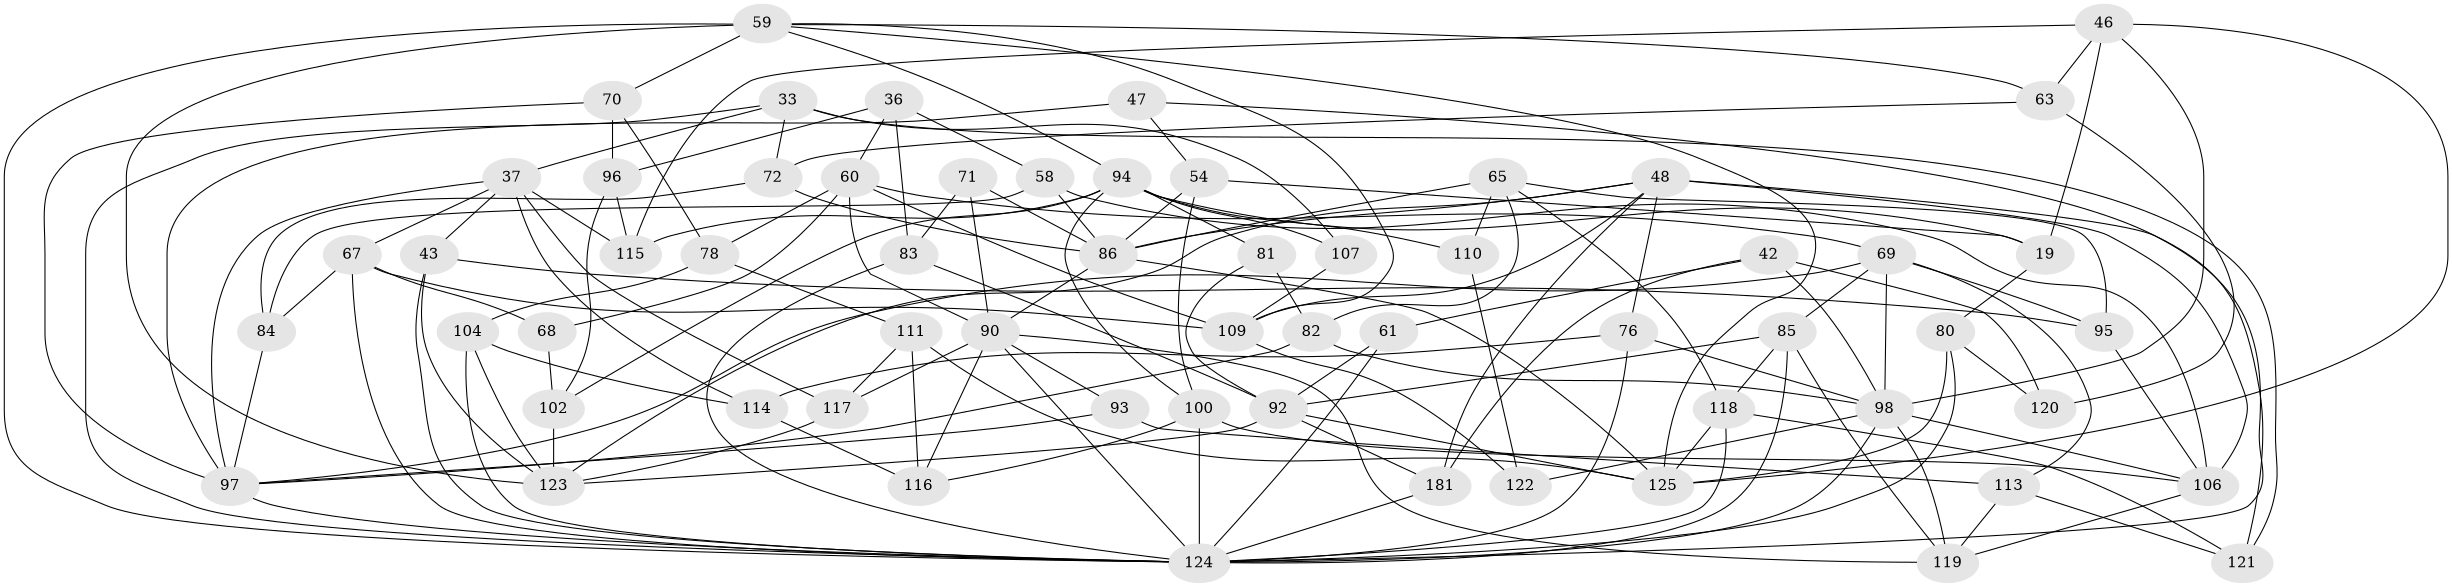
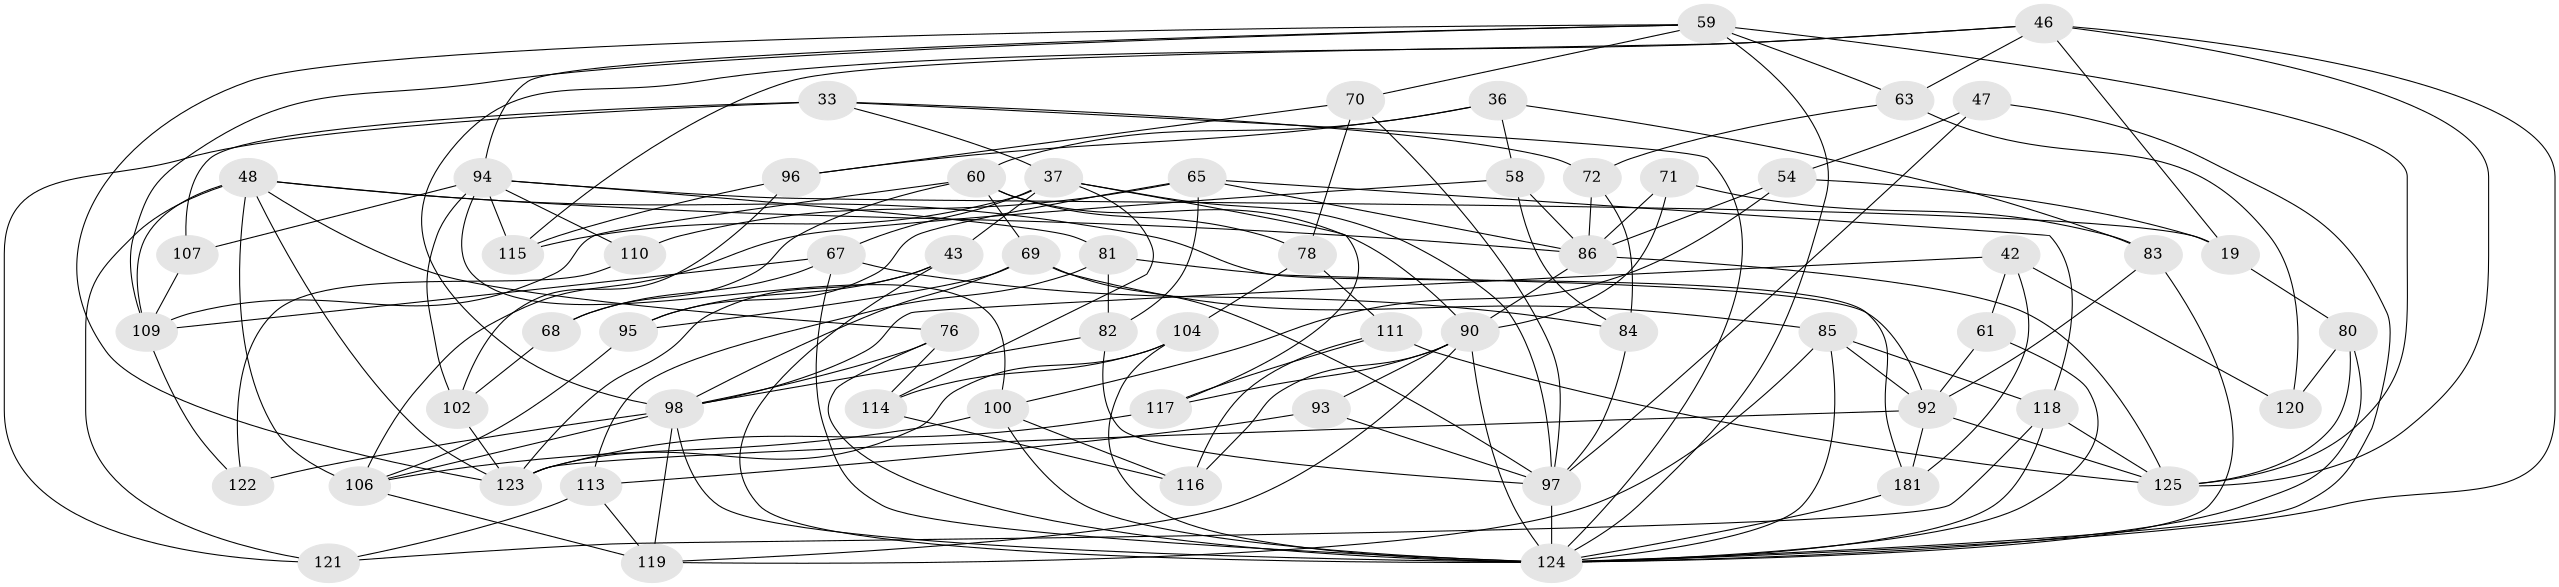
edge "69" -- "113": now "81" -- "113"
edge "46" -- "124": added
